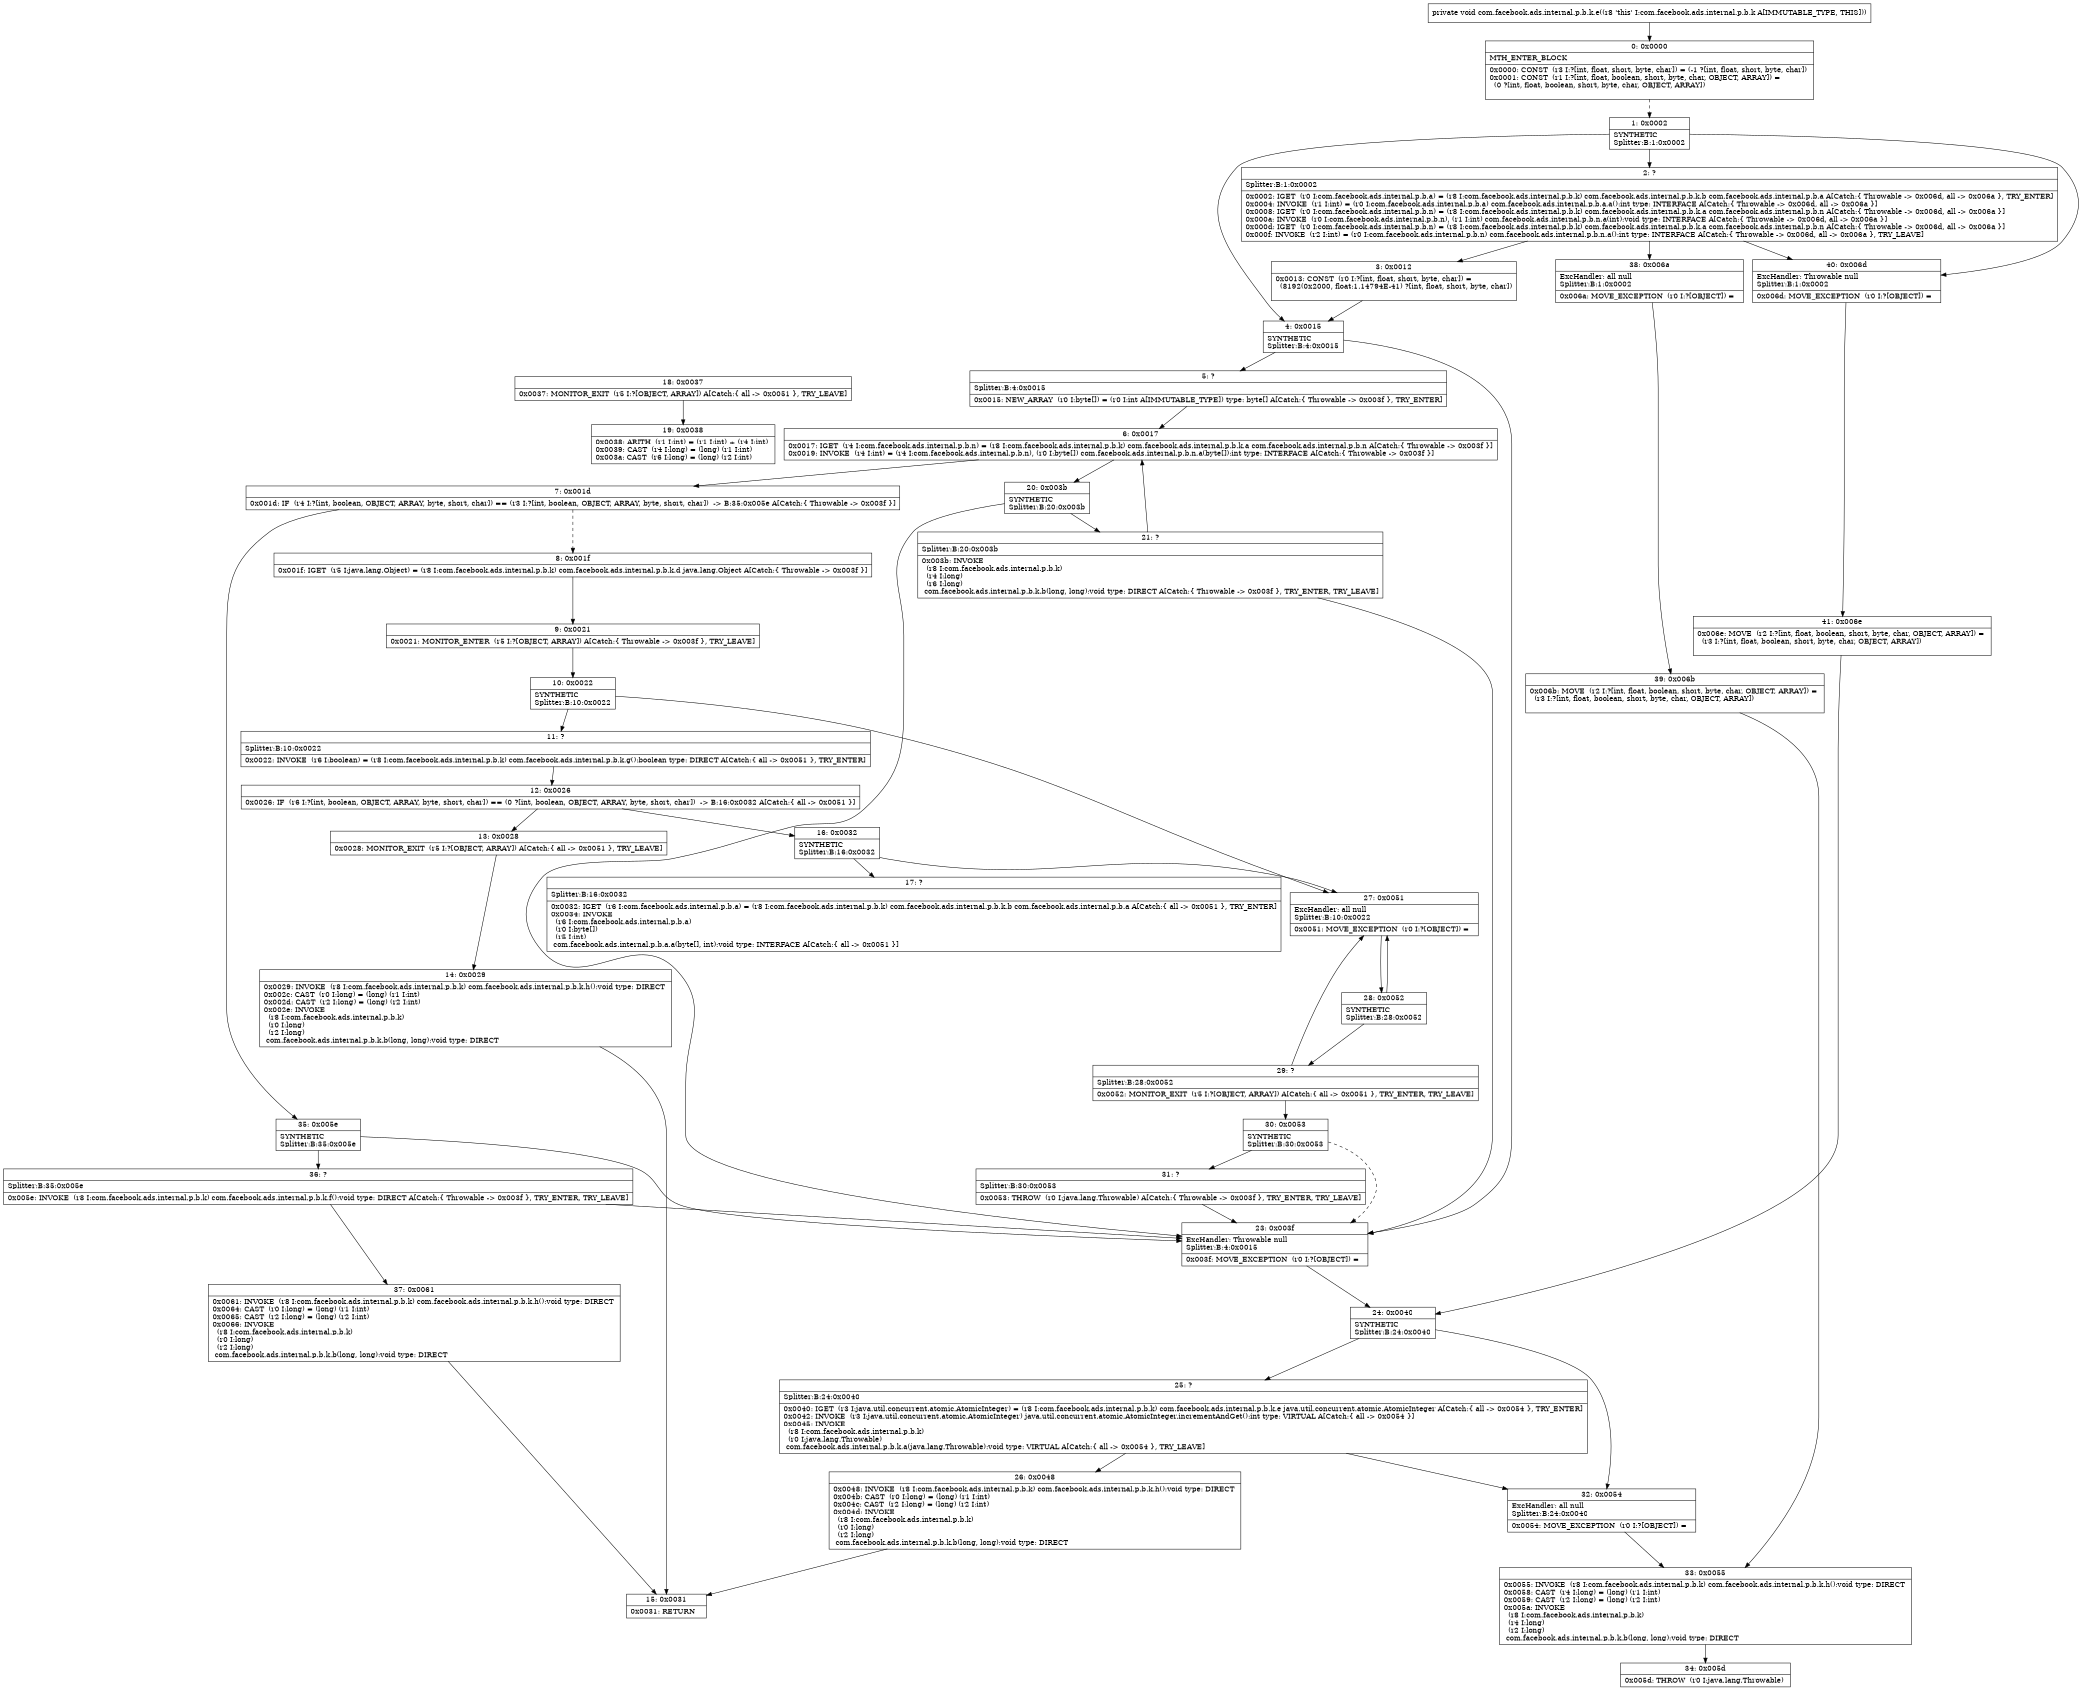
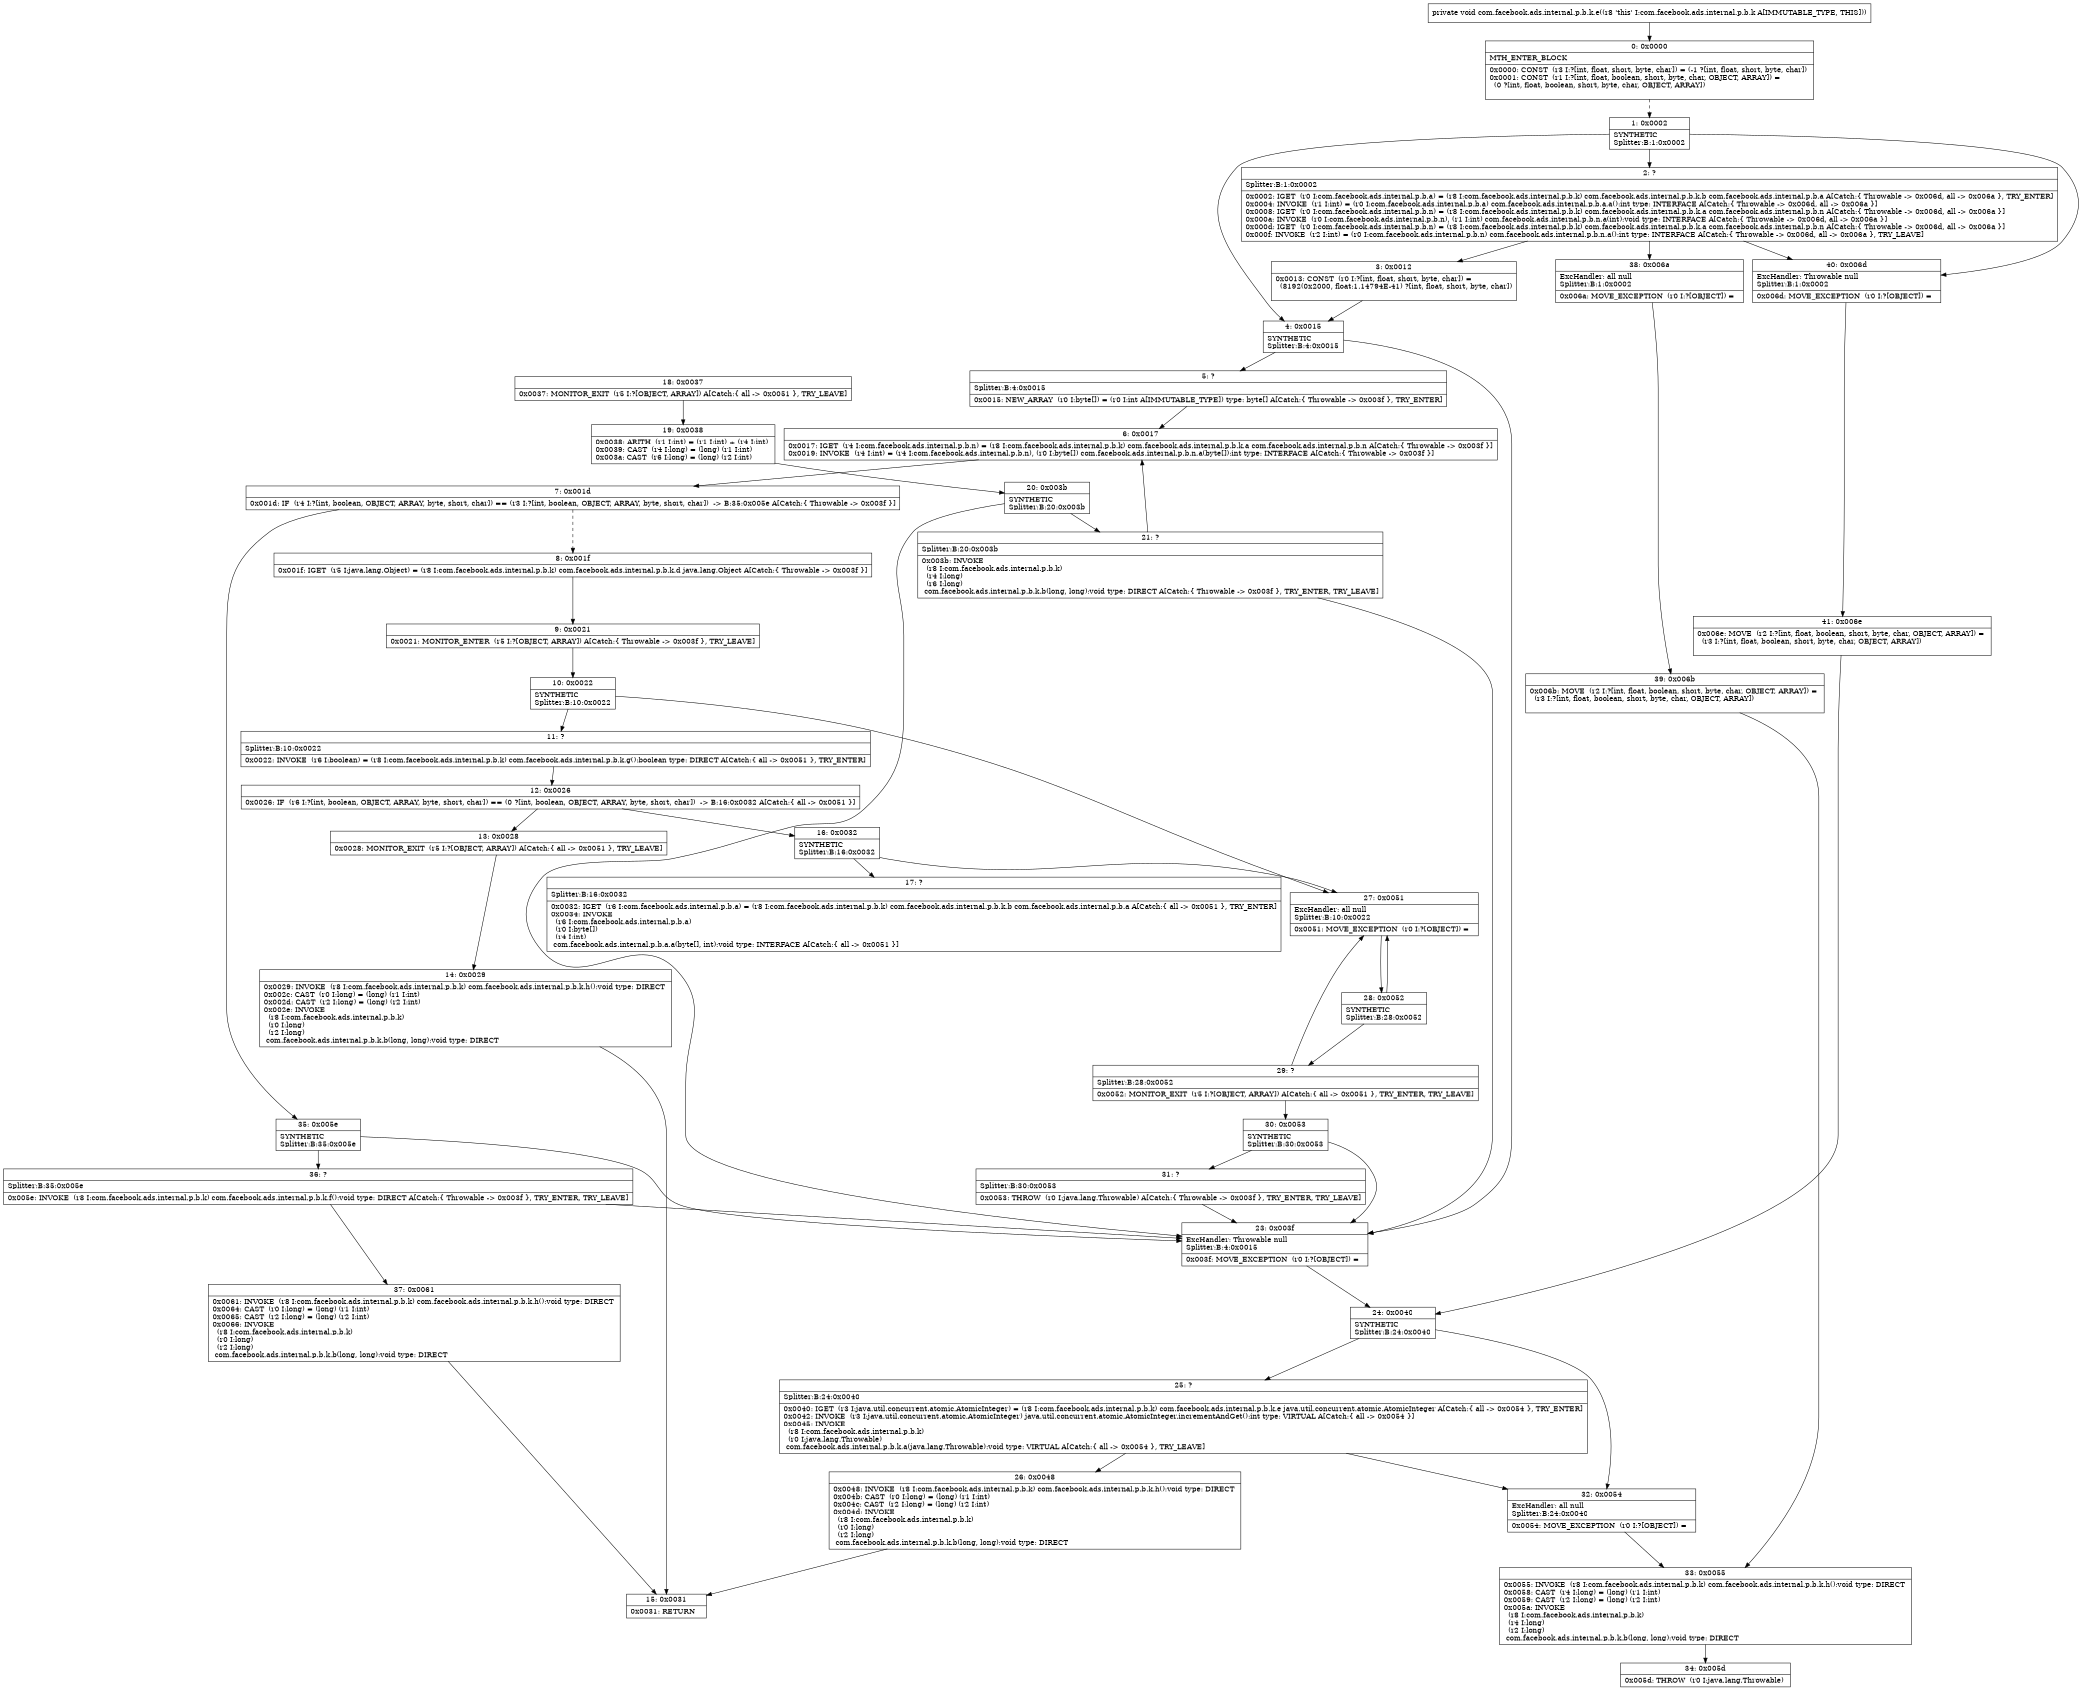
edge "6: 0x0017" -> "20: 0x003b": now "19: 0x0038" -> "20: 0x003b"
node "17: ?": text "(r5 I:int)" -> "(r4 I:int)"
edge "30: 0x0053" -> "23: 0x003f": style dashed -> solid
